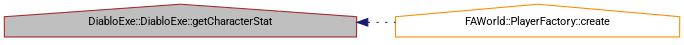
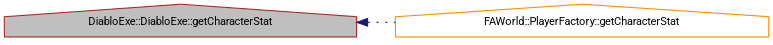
node "FAWorld::PlayerFactory::create": label "FAWorld::PlayerFactory::create" -> "FAWorld::PlayerFactory::getCharacterStat"
